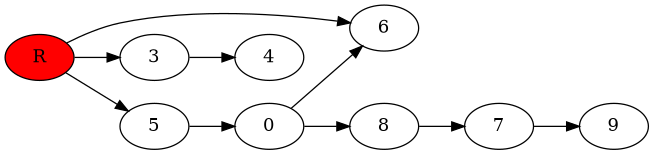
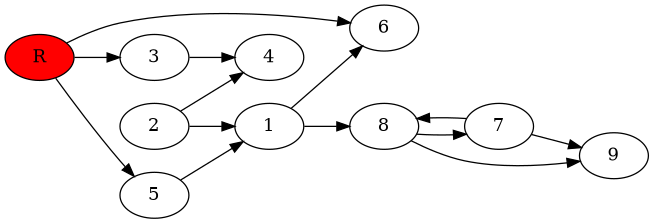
edge "7" -> "8": added
node "2": added
node "0": label "0" -> "1"
edge "8" -> "9": added
